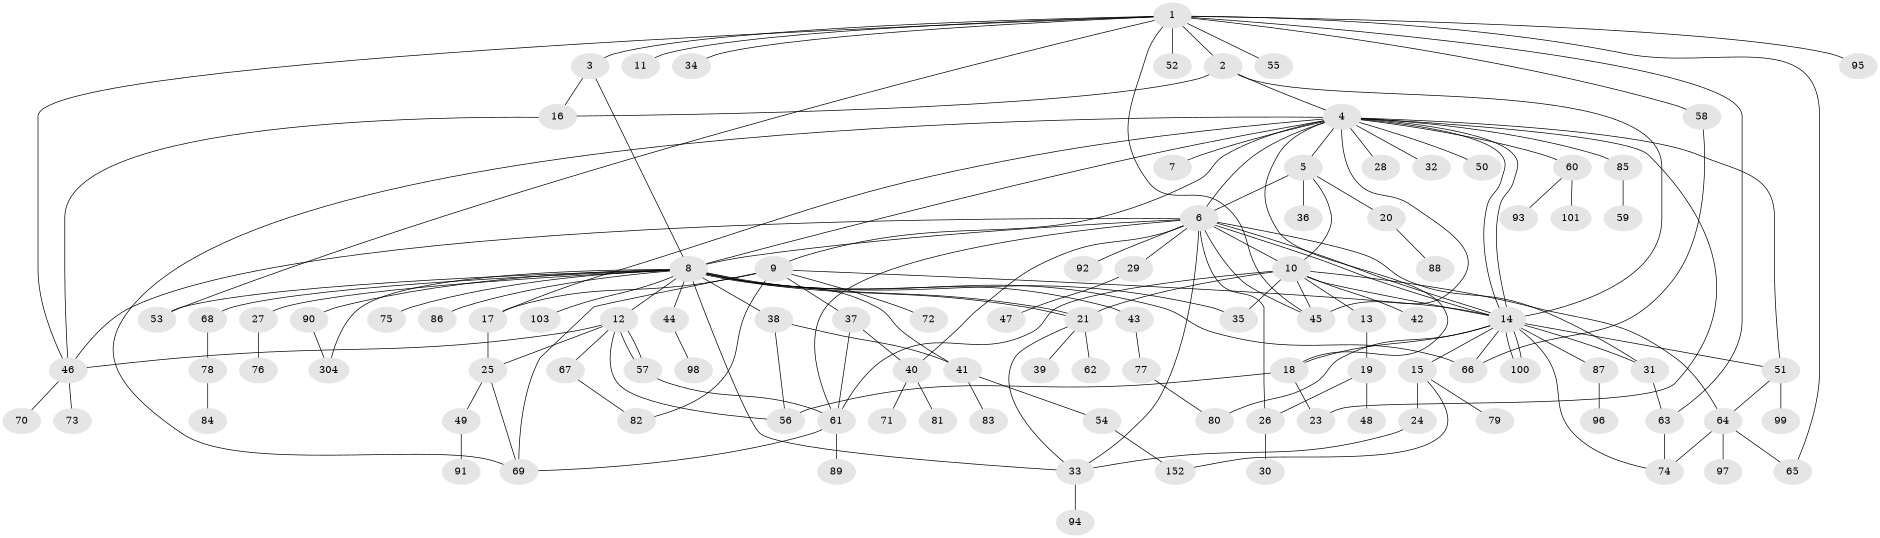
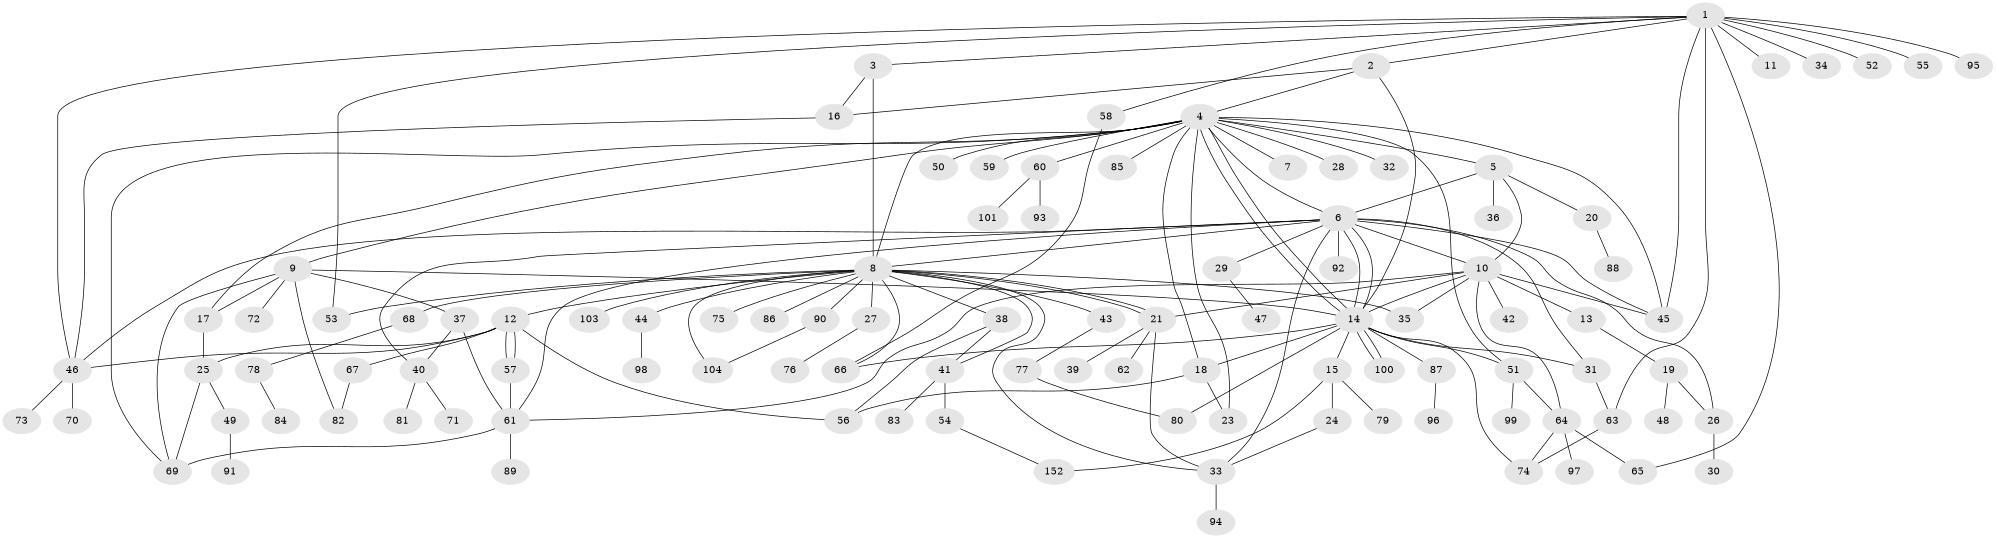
edge "85" -- "59": now "4" -- "59"
node "304": label "304" -> "104"
